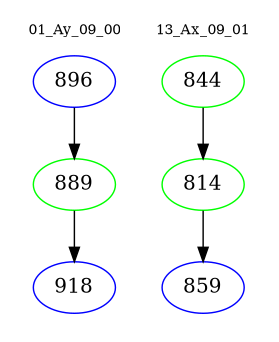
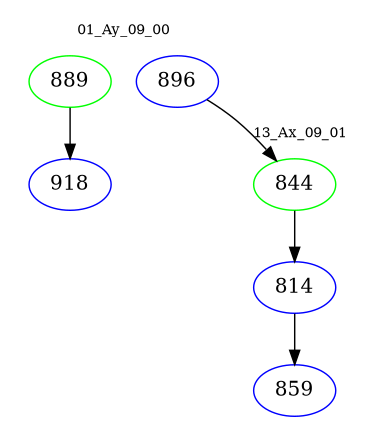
edge "896" -> "889": now "896" -> "844"
node "814": color green -> blue
